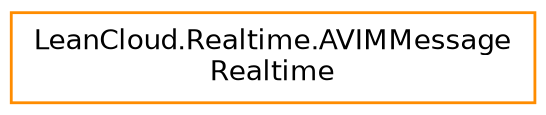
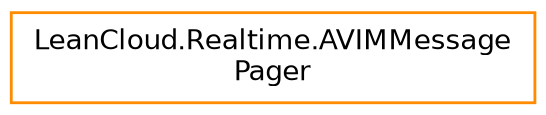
node "LeanCloud.Realtime.AVIMMessage Realtime": label "LeanCloud.Realtime.AVIMMessage Realtime" -> "LeanCloud.Realtime.AVIMMessage Pager"
